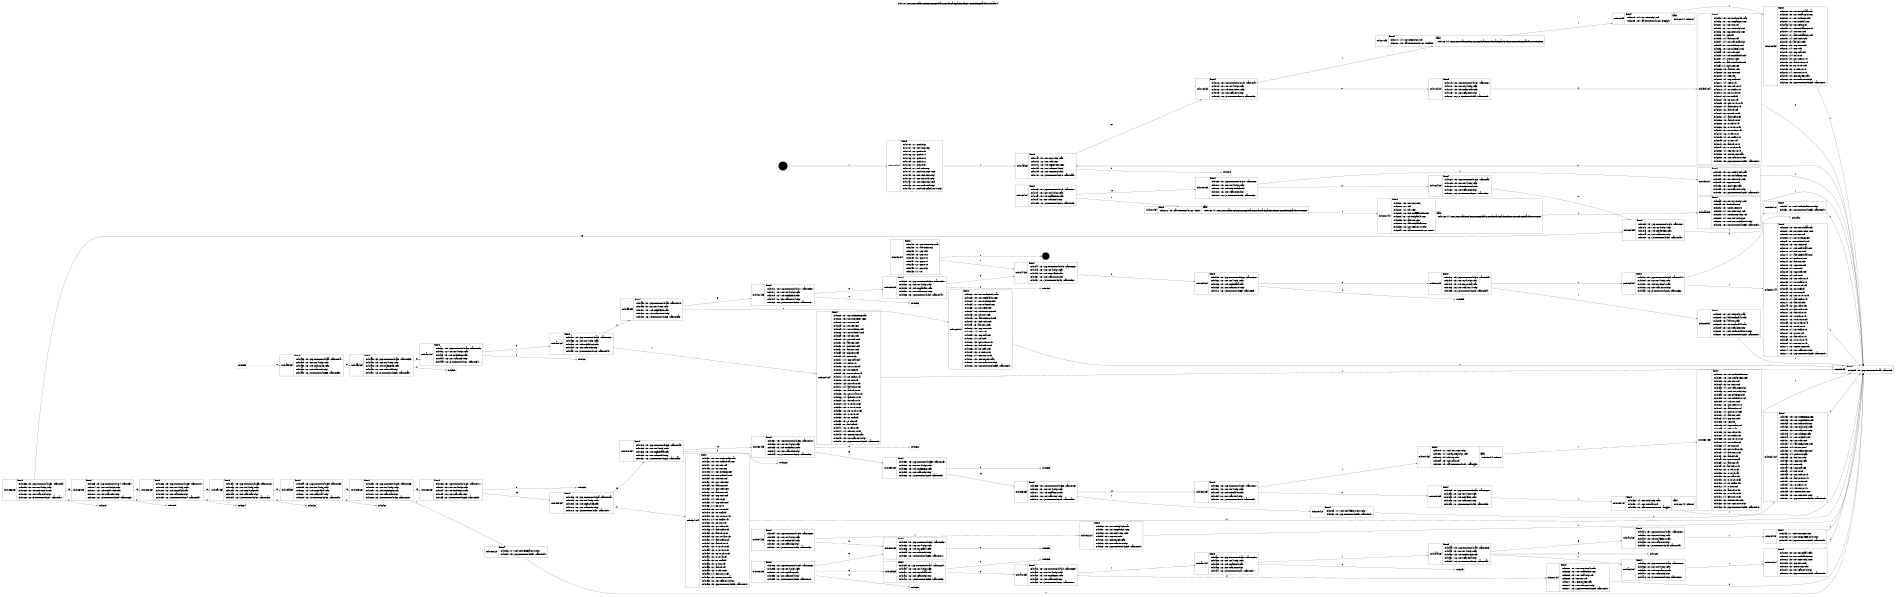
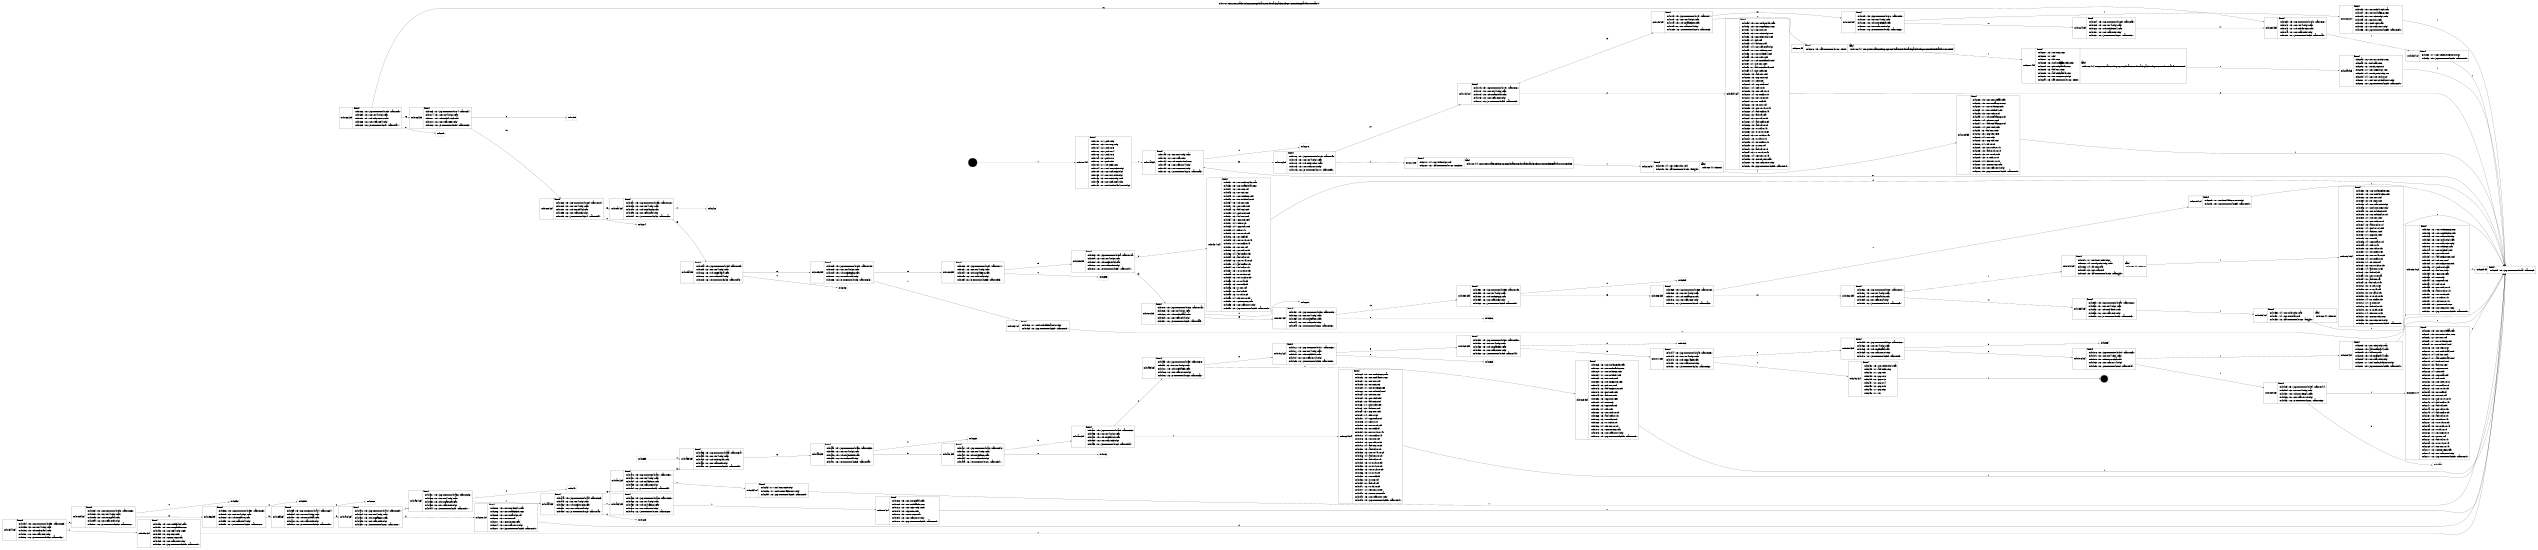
edge "0x4017dc [22]" -> "0x4017f2 [25]": added, label "19"
edge "0x4024e2 [21]" -> "0x401b44 [25]": reversed
edge "0x401a7c [25]" -> "0x401a95 [25]": added, label "5"
edge "0x4019e6 [25]" -> "0x4019cd [25]": reversed
